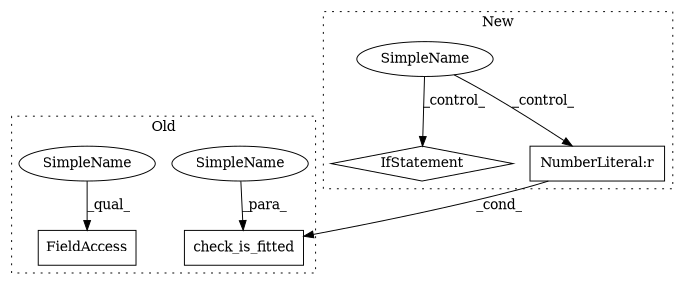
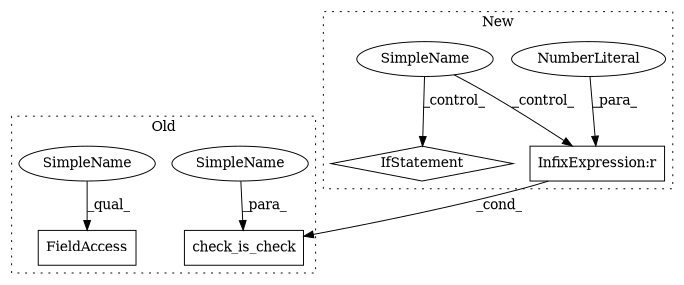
node "NumberLiteral": added
node "NumberLiteral:r": label "NumberLiteral:r" -> "InfixExpression:r"
node "check_is_fitted": label "check_is_fitted" -> "check_is_check"
